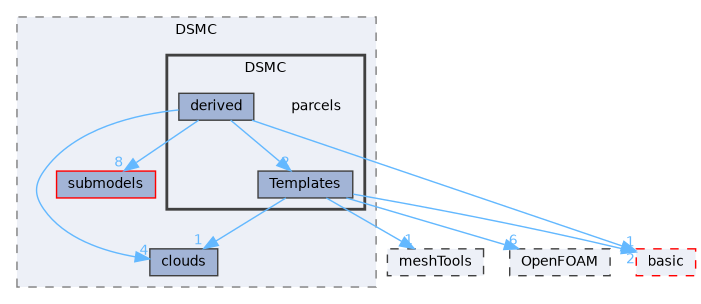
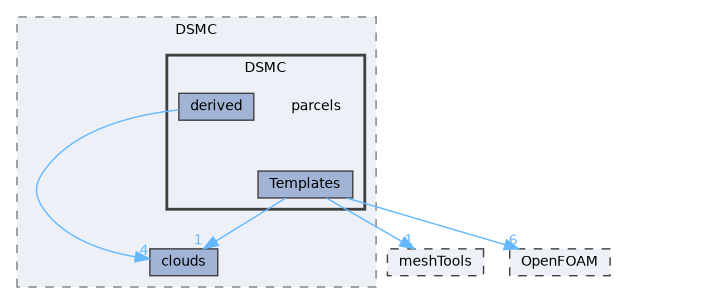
edge "derived" -> "Templates": removed
node "submodels": removed
node "basic": removed
